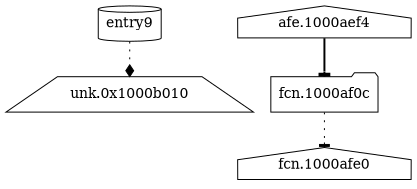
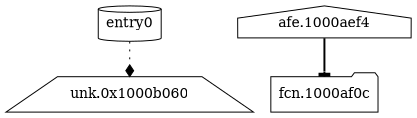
node "entry9": label "entry9" -> "entry0"
node "unk.0x1000b010": label "unk.0x1000b010" -> "unk.0x1000b060"
node "fcn.1000afe0": removed
